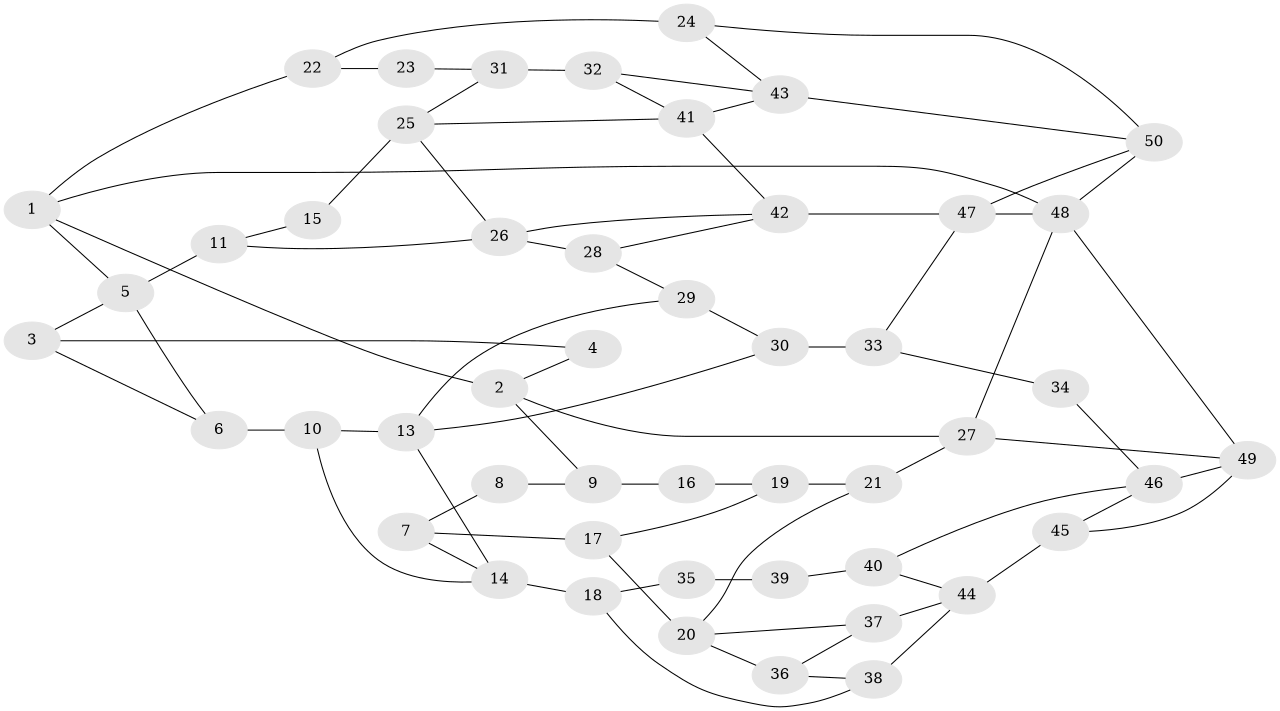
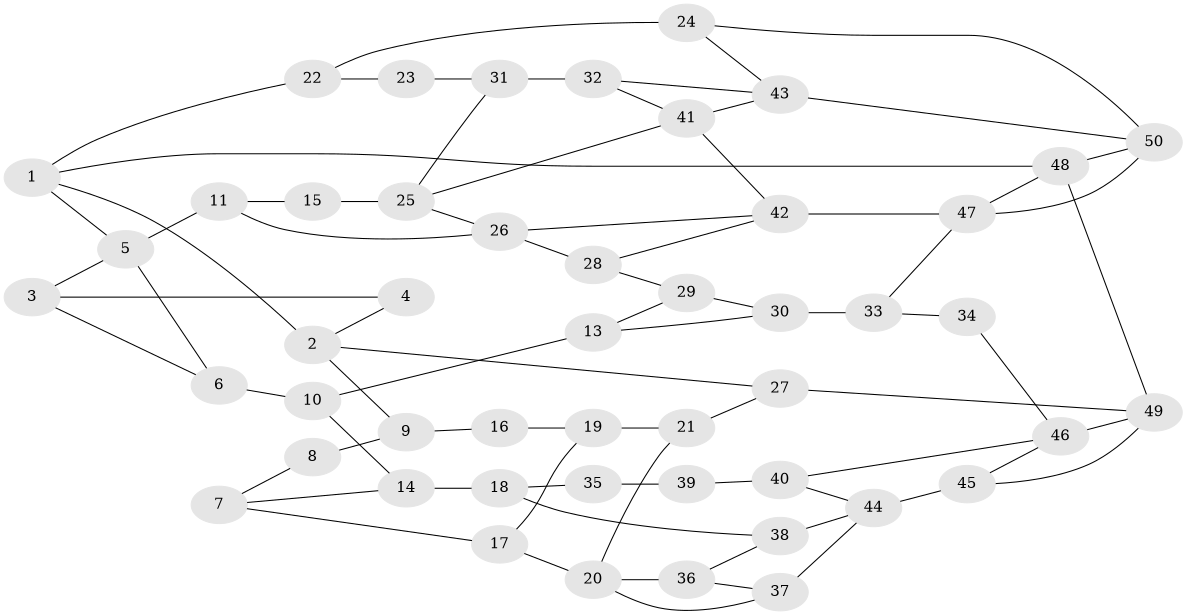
edge "48" -- "27": removed
edge "13" -- "14": removed
